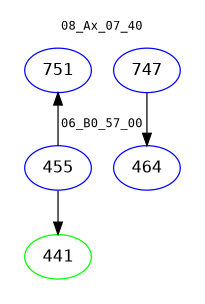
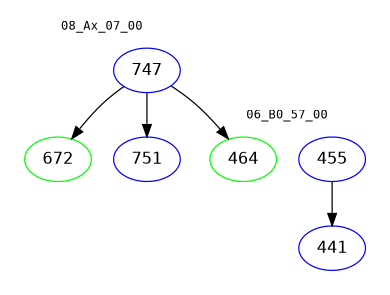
cluster "08_Ax_07_40": label "08_Ax_07_40" -> "08_Ax_07_00"
edge "455" -> "751": now "747" -> "751"
node "672": added
node "464": color blue -> green
node "441": color green -> blue
